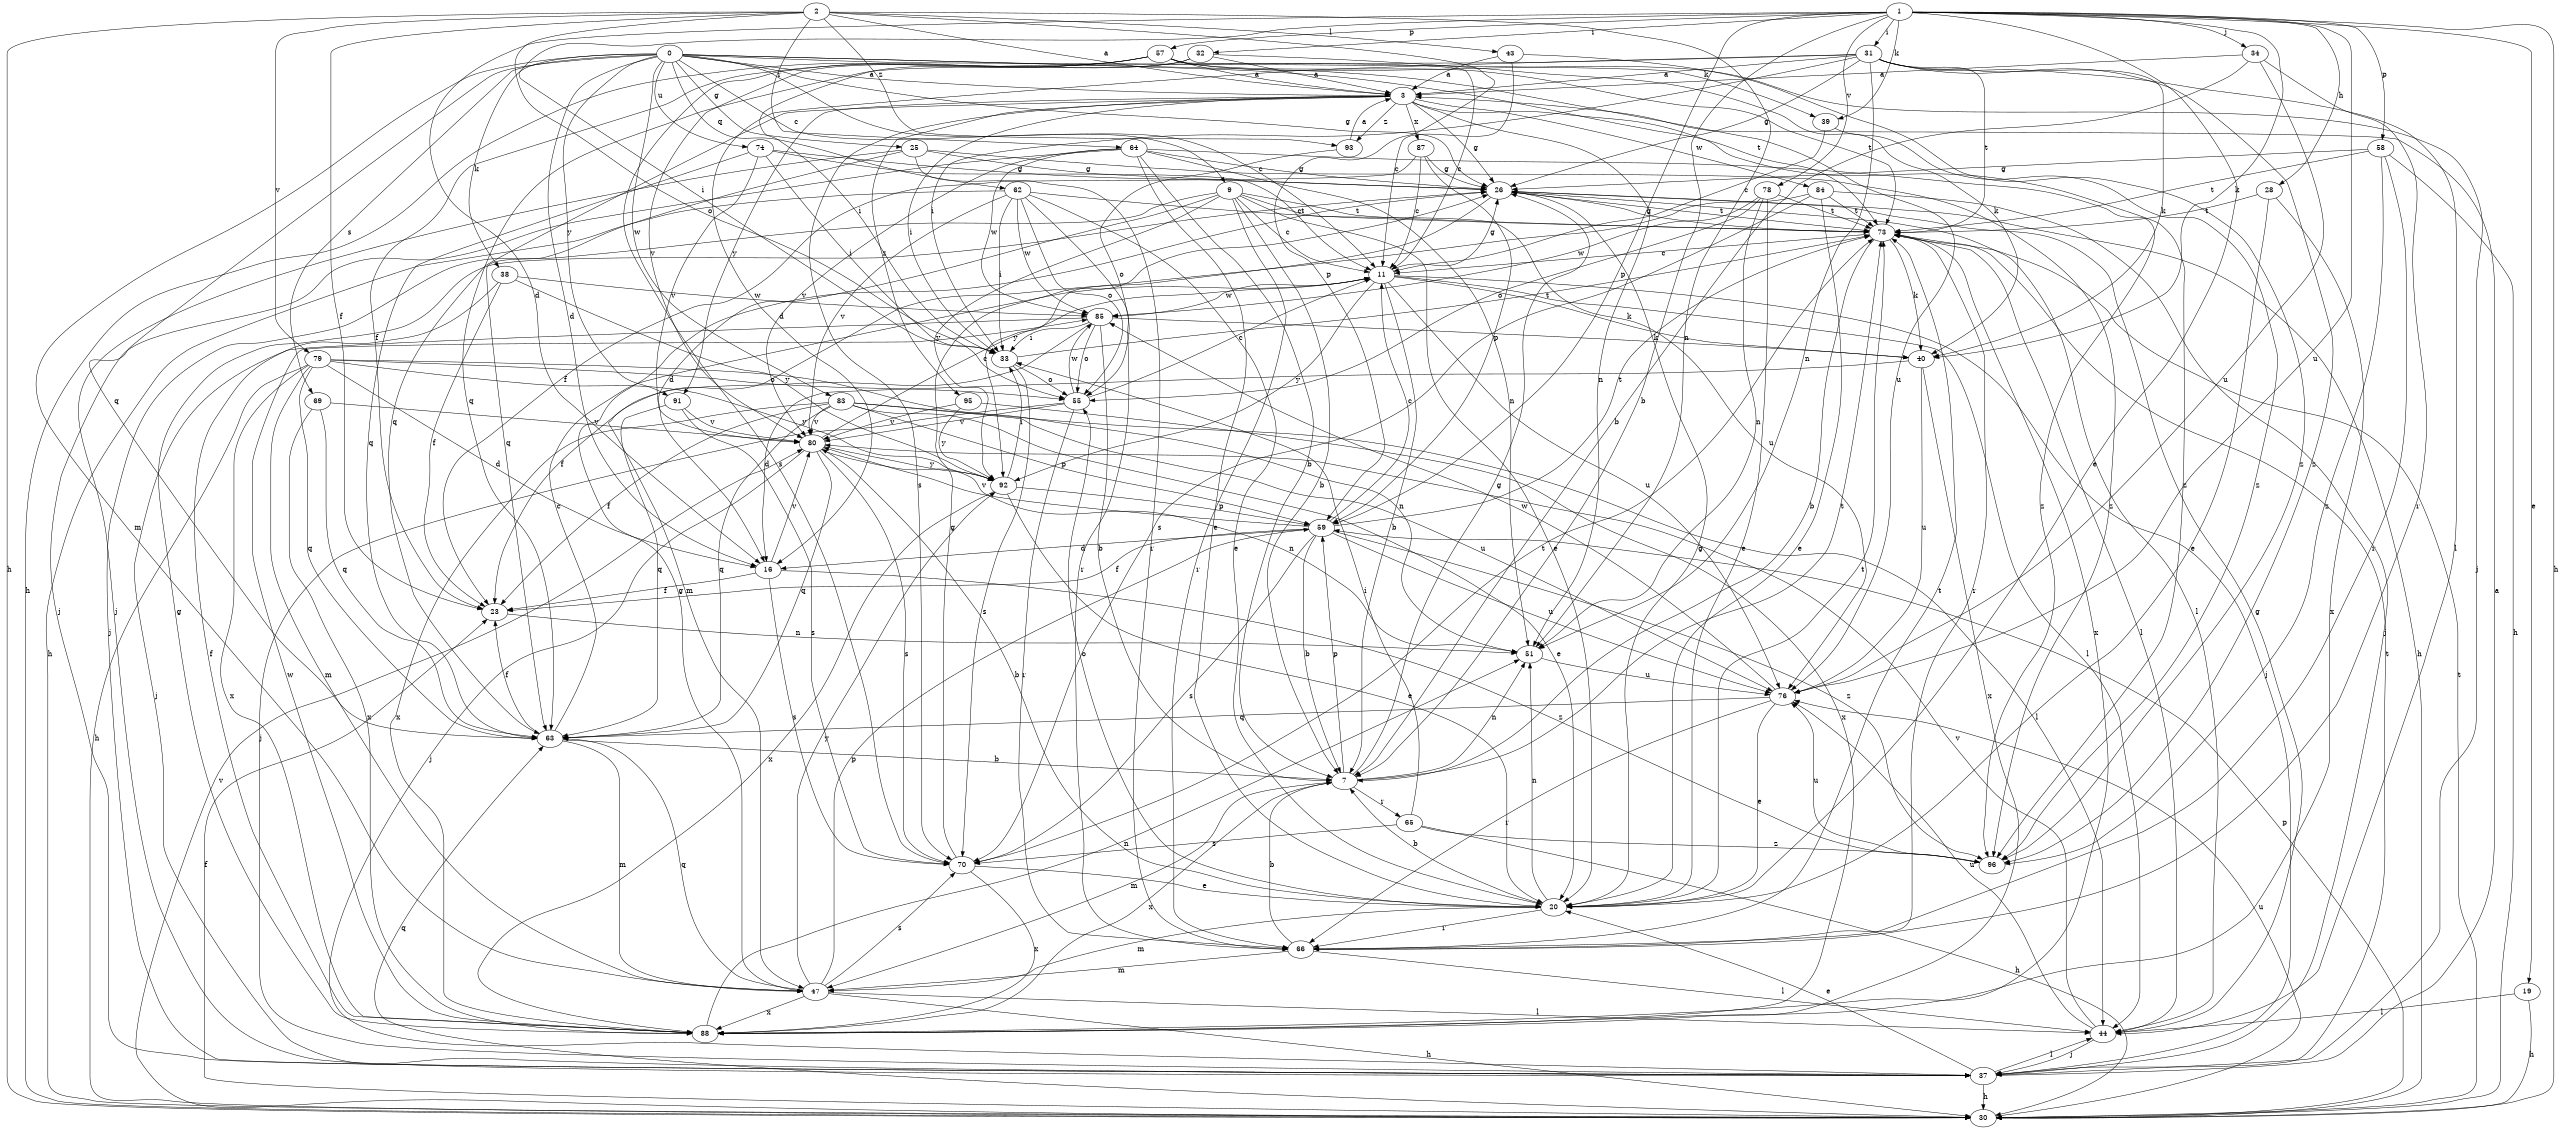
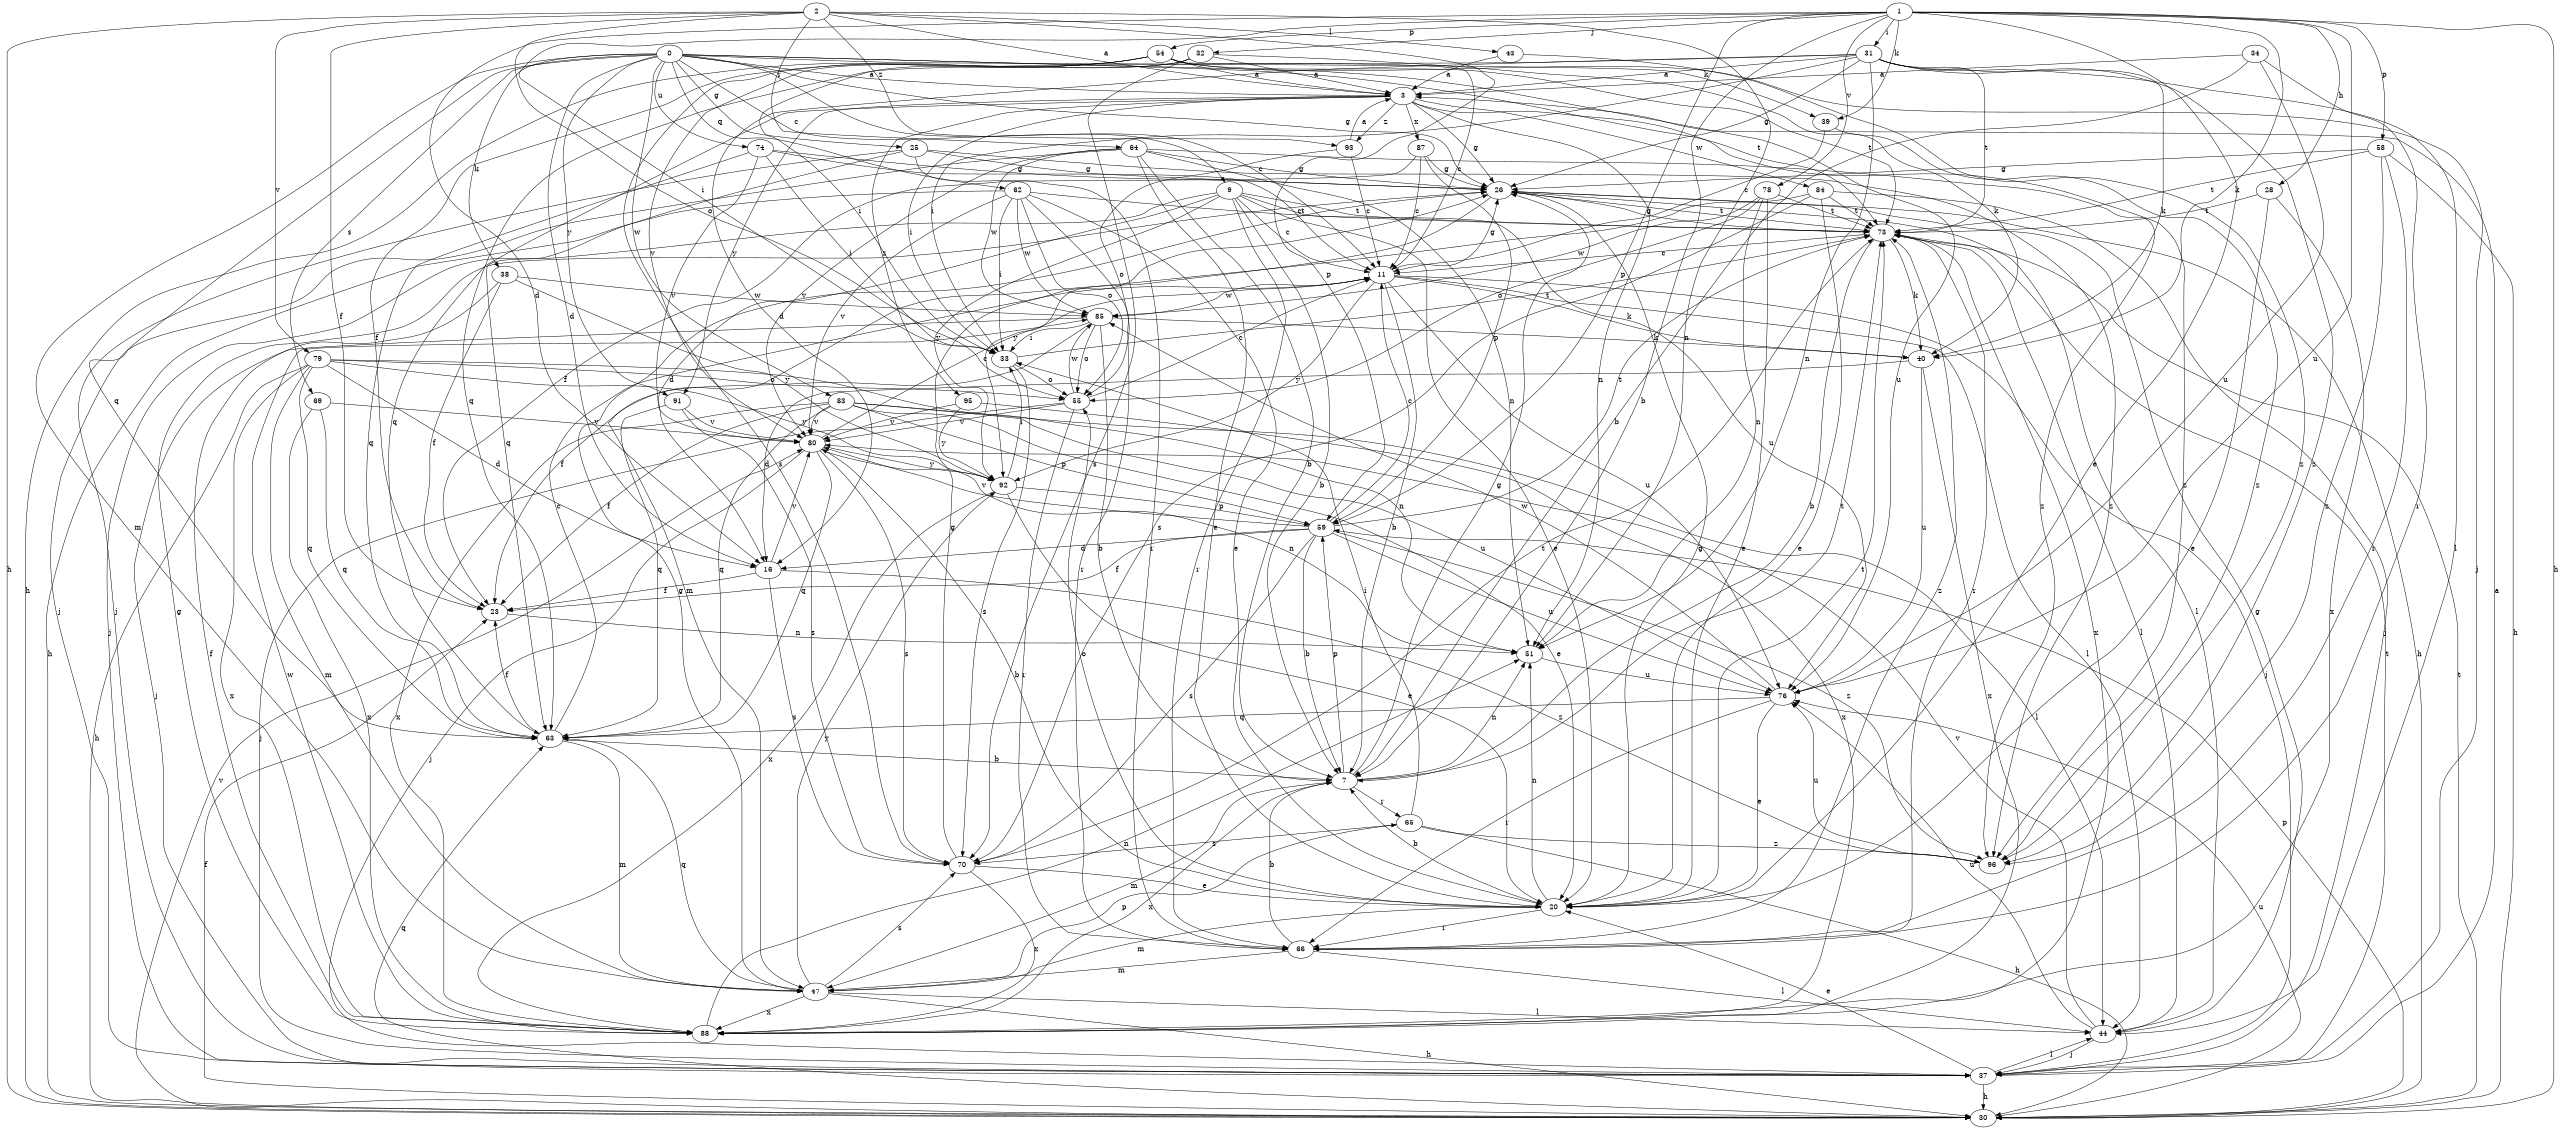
edge "1" -> "34": removed, label "j"
edge "1" -> "32": label "i" -> "j"
node "57": label "57" -> "54"
edge "43" -> "11": now "93" -> "11"
edge "3" -> "70": now "32" -> "70"
edge "66" -> "73": label "t" -> "z"
edge "47" -> "59": now "47" -> "65"
node "19": removed
